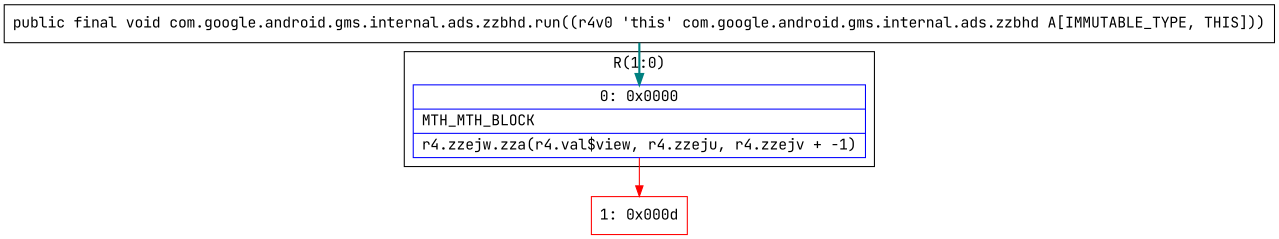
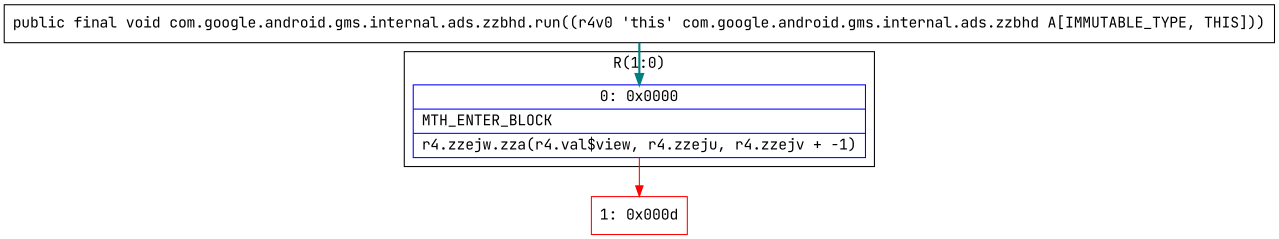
node "0: 0x0000": text "MTH_MTH_BLOCK" -> "MTH_ENTER_BLOCK"
